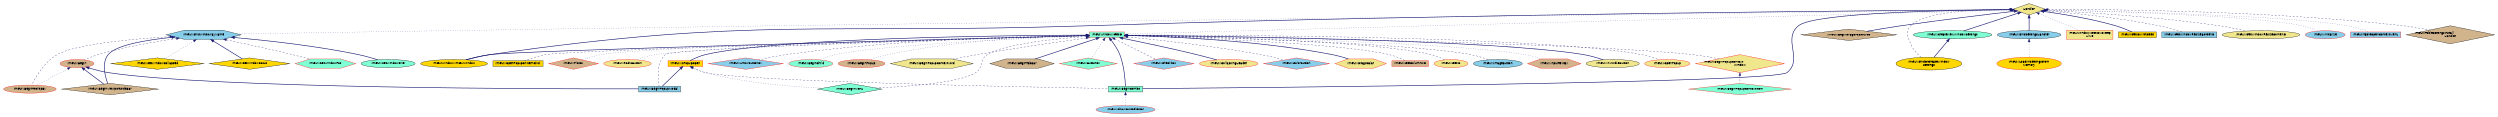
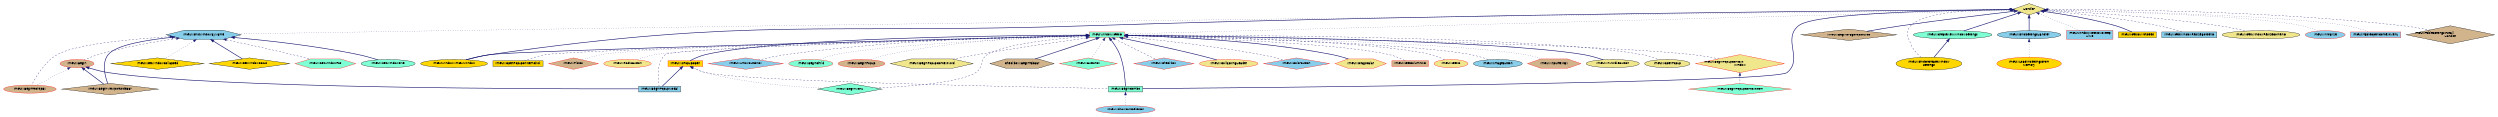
node "ImGuiWindow::GetIDNoKeep Alive": fillcolor khaki -> skyblue
node "ImGui::BeginTabBar": label "ImGui::BeginTabBar" -> "Checkbox::BeginTabBar"
node "ImGui::OpenPopup": color red -> black
